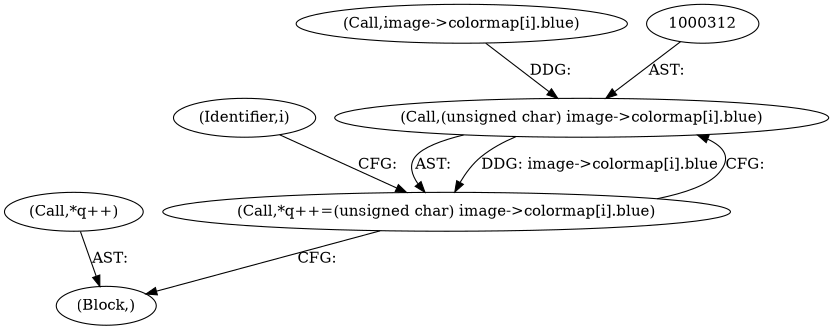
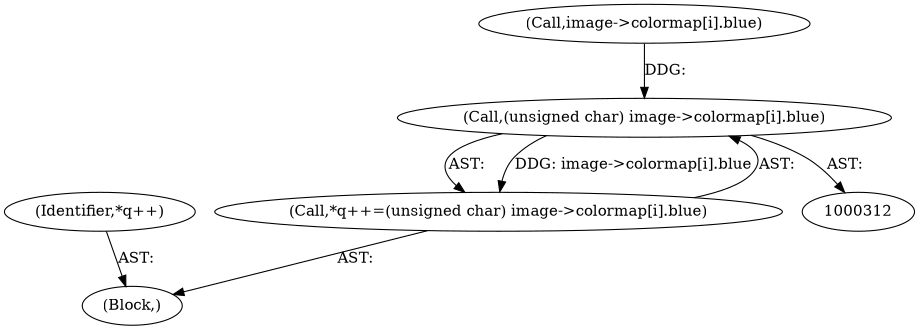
edge "1000312" -> "(Call,(unsigned char) image->colormap[i].blue)": reversed
node "(Identifier,i)": removed
edge "(Call,*q++=(unsigned char) image->colormap[i].blue)" -> "(Call,(unsigned char) image->colormap[i].blue)": label "CFG: " -> "AST: "
node "(Call,*q++)": label "(Call,*q++)" -> "(Identifier,*q++)"
edge "(Call,*q++=(unsigned char) image->colormap[i].blue)" -> "(Block,)": label "CFG: " -> "AST: "
